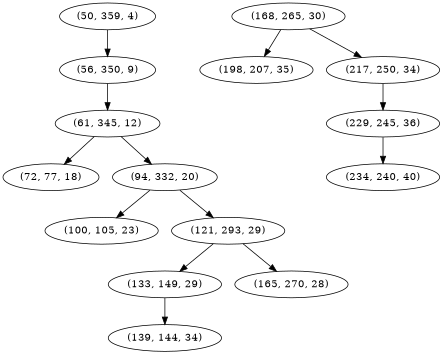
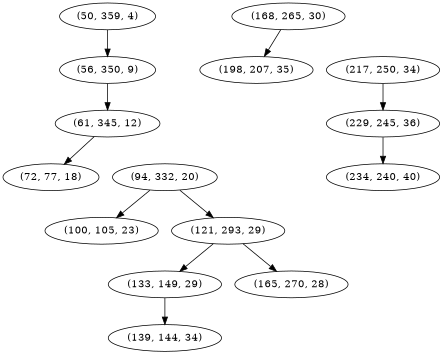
edge "(168, 265, 30)" -> "(217, 250, 34)": removed
edge "(61, 345, 12)" -> "(94, 332, 20)": removed
